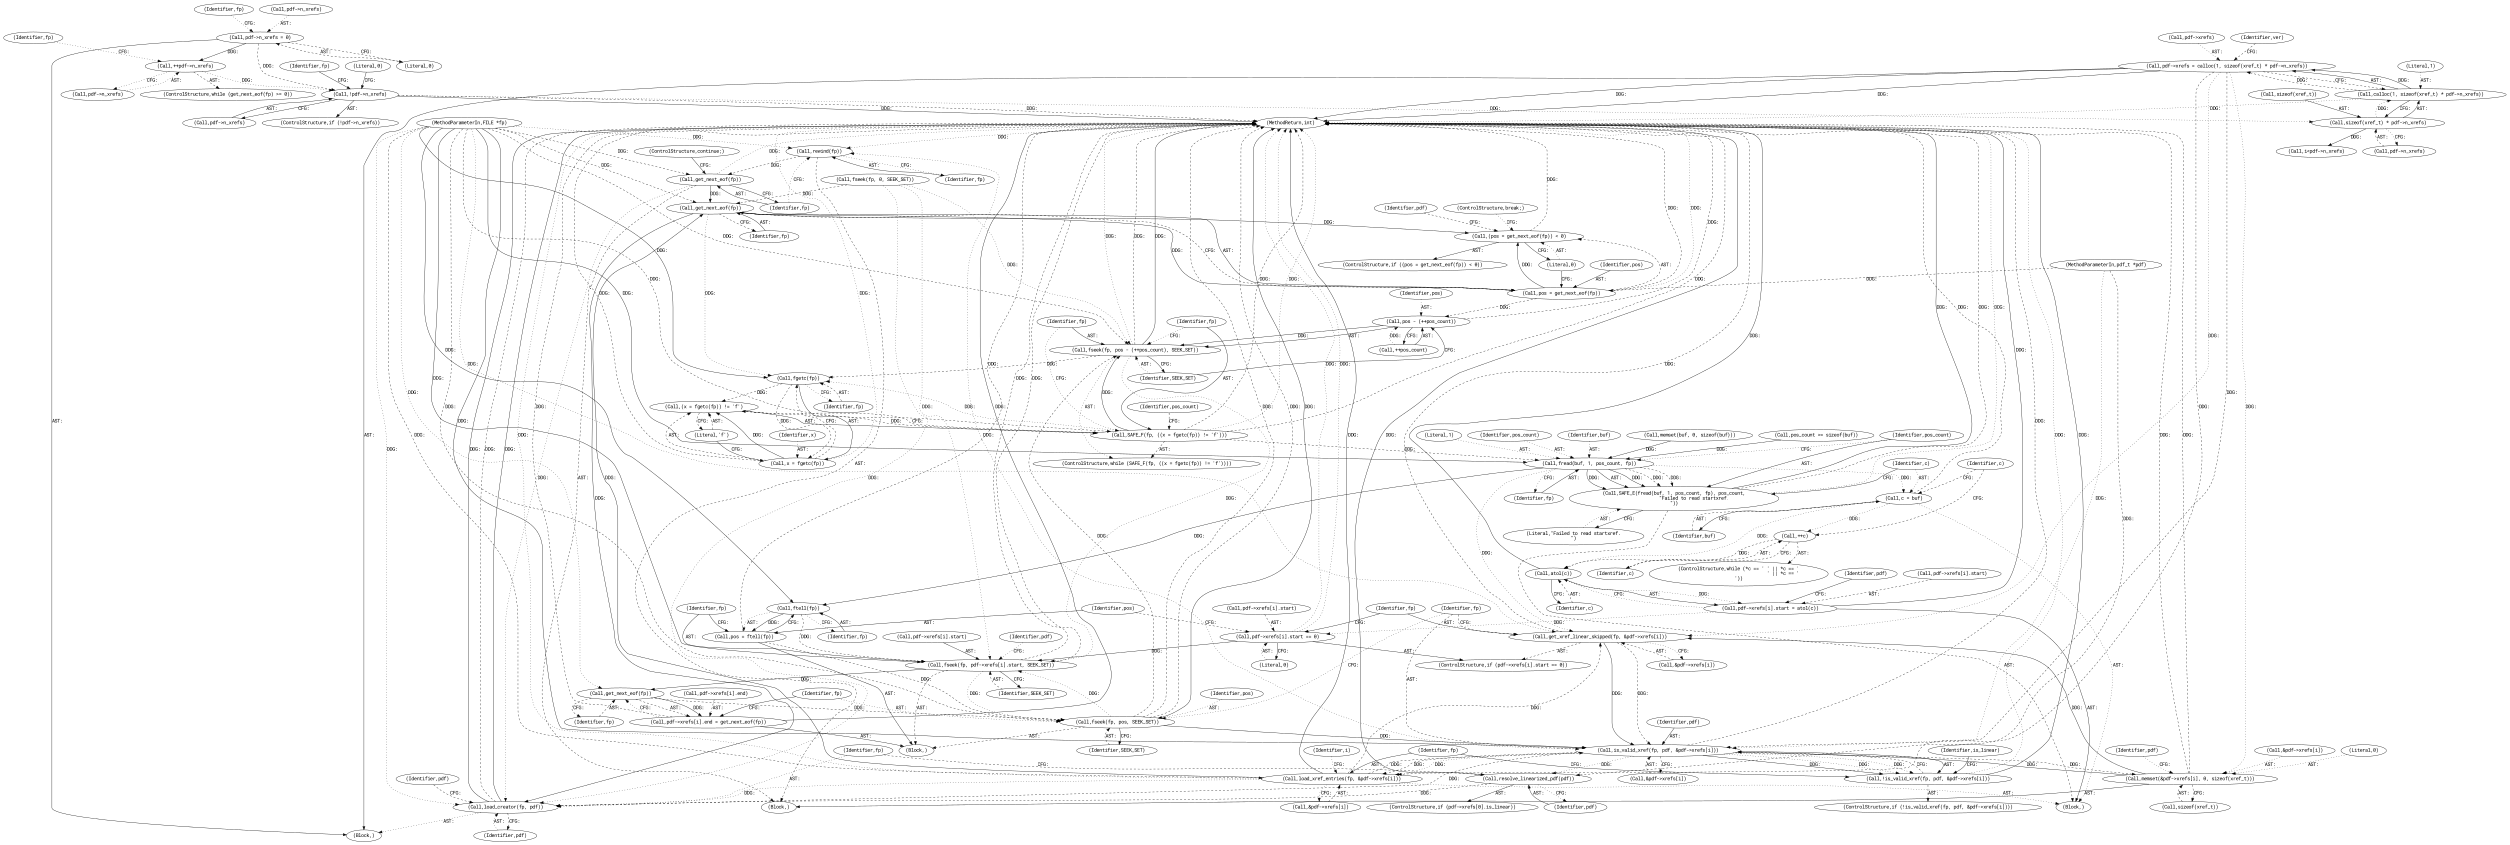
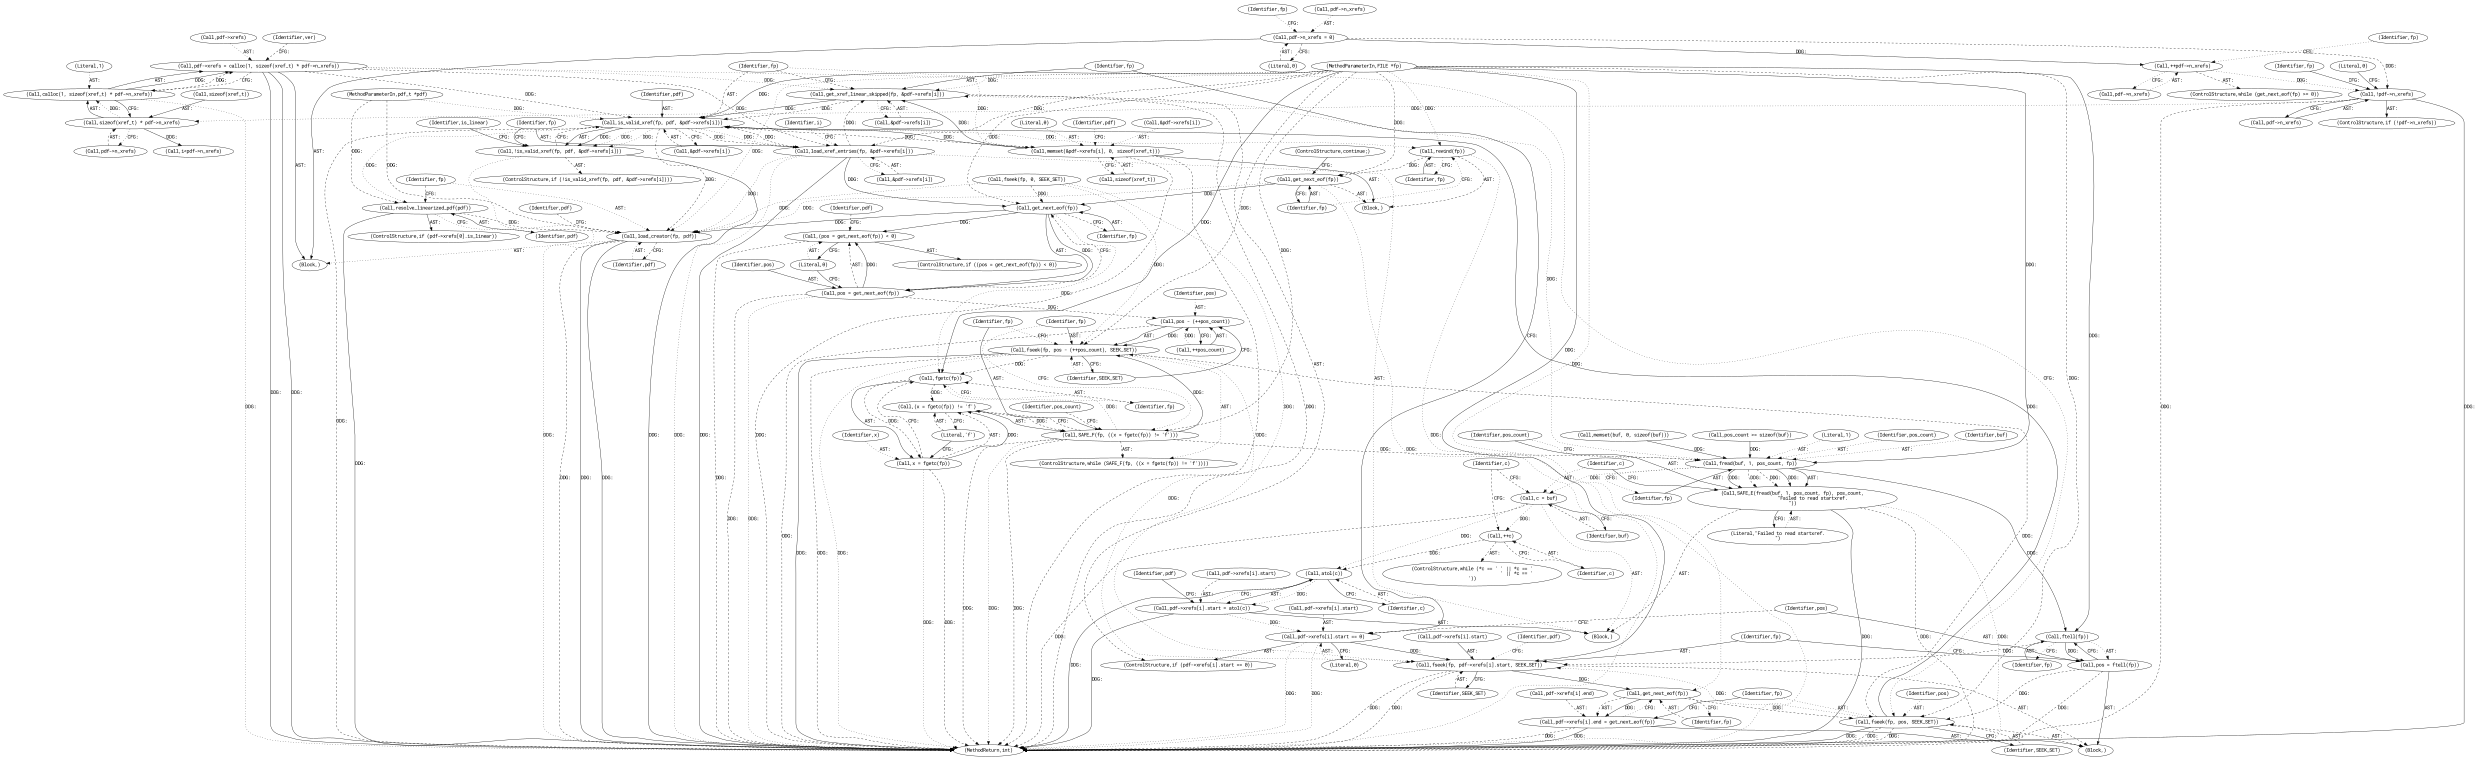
edge "(MethodReturn,int)" -> "(Call,rewind(fp))": reversed
node "(ControlStructure,break;)": removed
edge "(MethodParameterIn,pdf_t *pdf)" -> "(Call,pos = get_next_eof(fp))": now "(MethodParameterIn,pdf_t *pdf)" -> "(Call,load_creator(fp, pdf))"
edge "(Call,fseek(fp, pdf->xrefs[i].start, SEEK_SET))" -> "(Call,fseek(fp, pos, SEEK_SET))": removed, label "DDG:"
